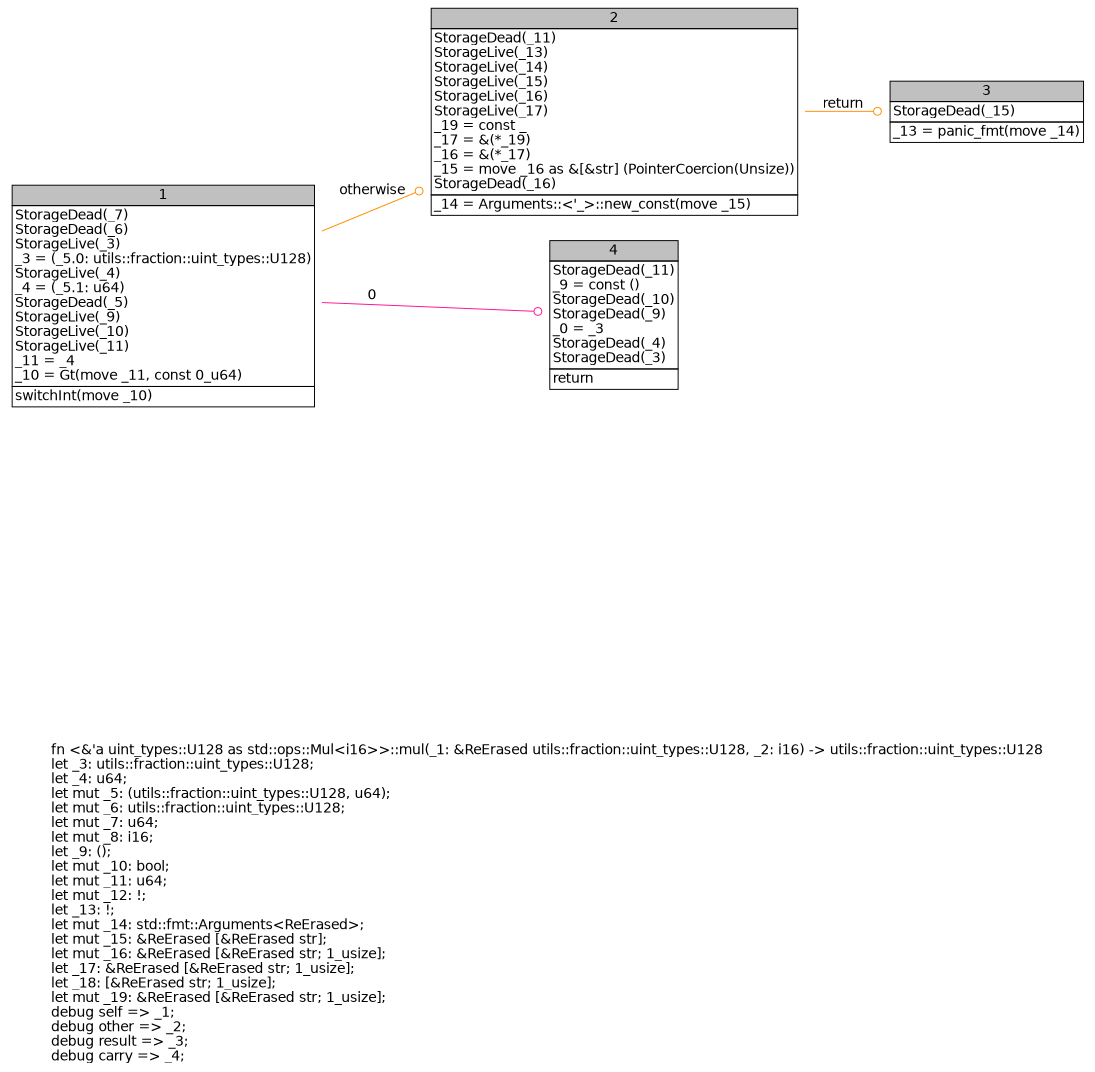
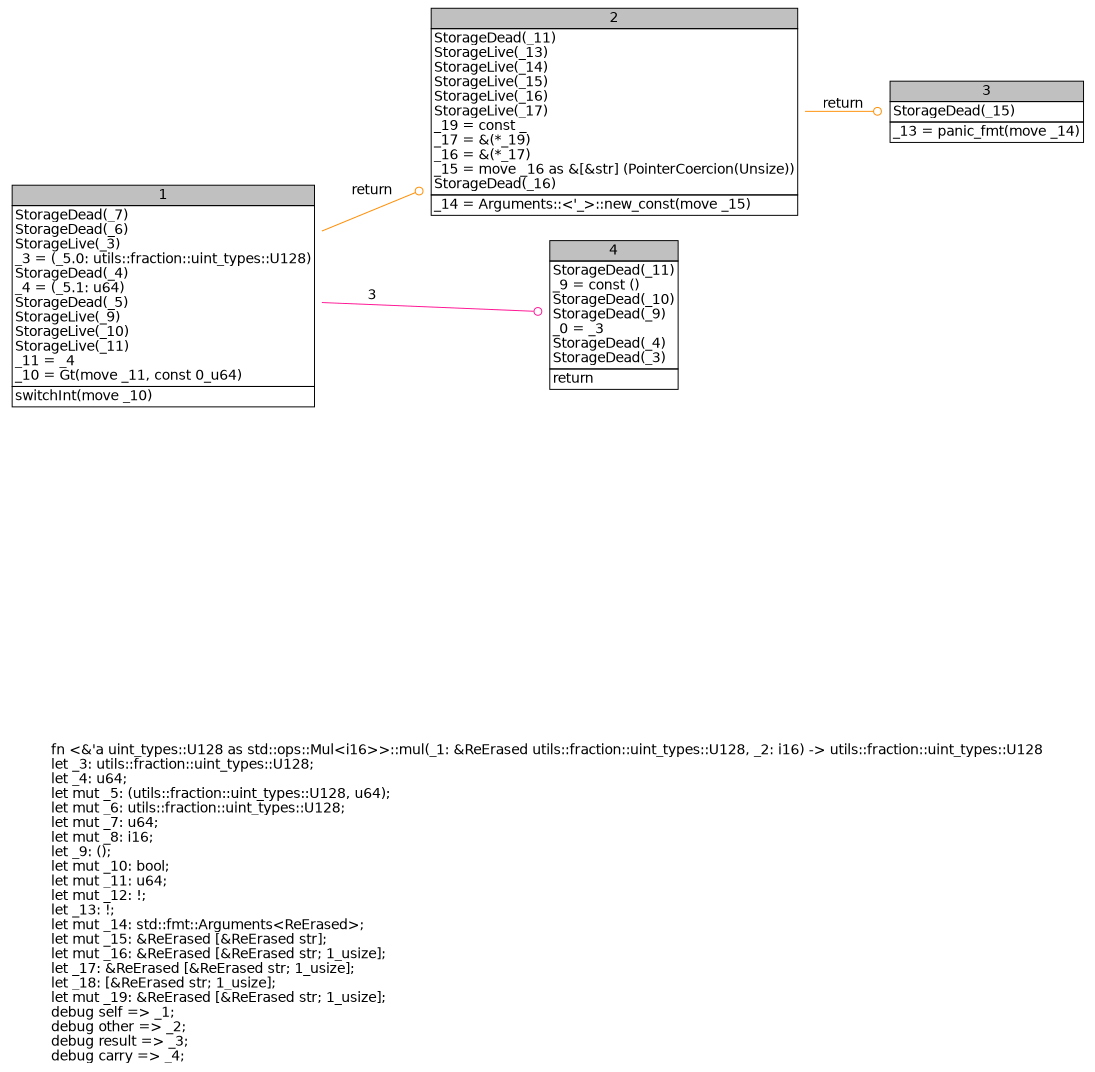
edge "1" -> "2": label "otherwise" -> "return"
node "1": text "StorageLive(_4)" -> "StorageDead(_4)"
edge "1" -> "4": label "0" -> "3"
